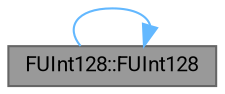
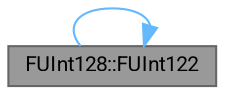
node "FUInt128::FUInt128": label "FUInt128::FUInt128" -> "FUInt128::FUInt122"
